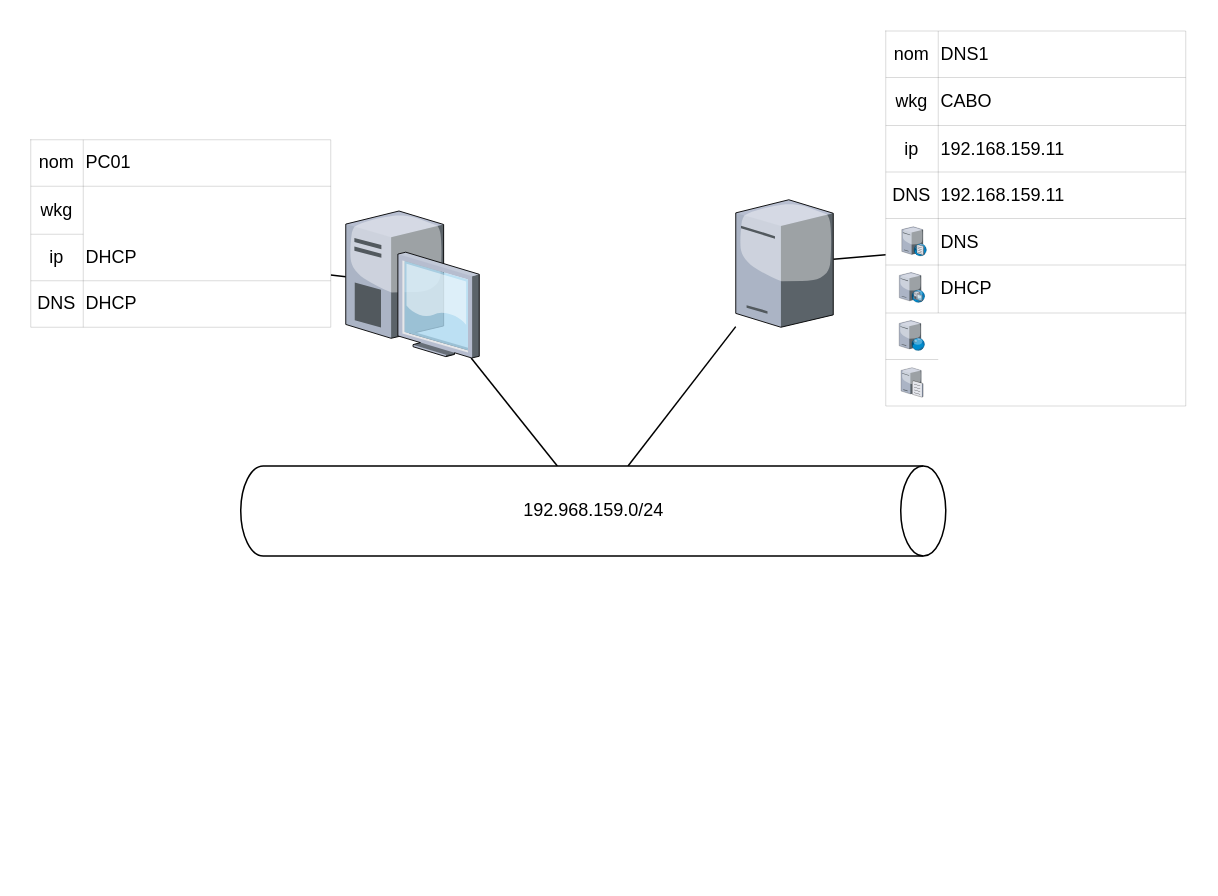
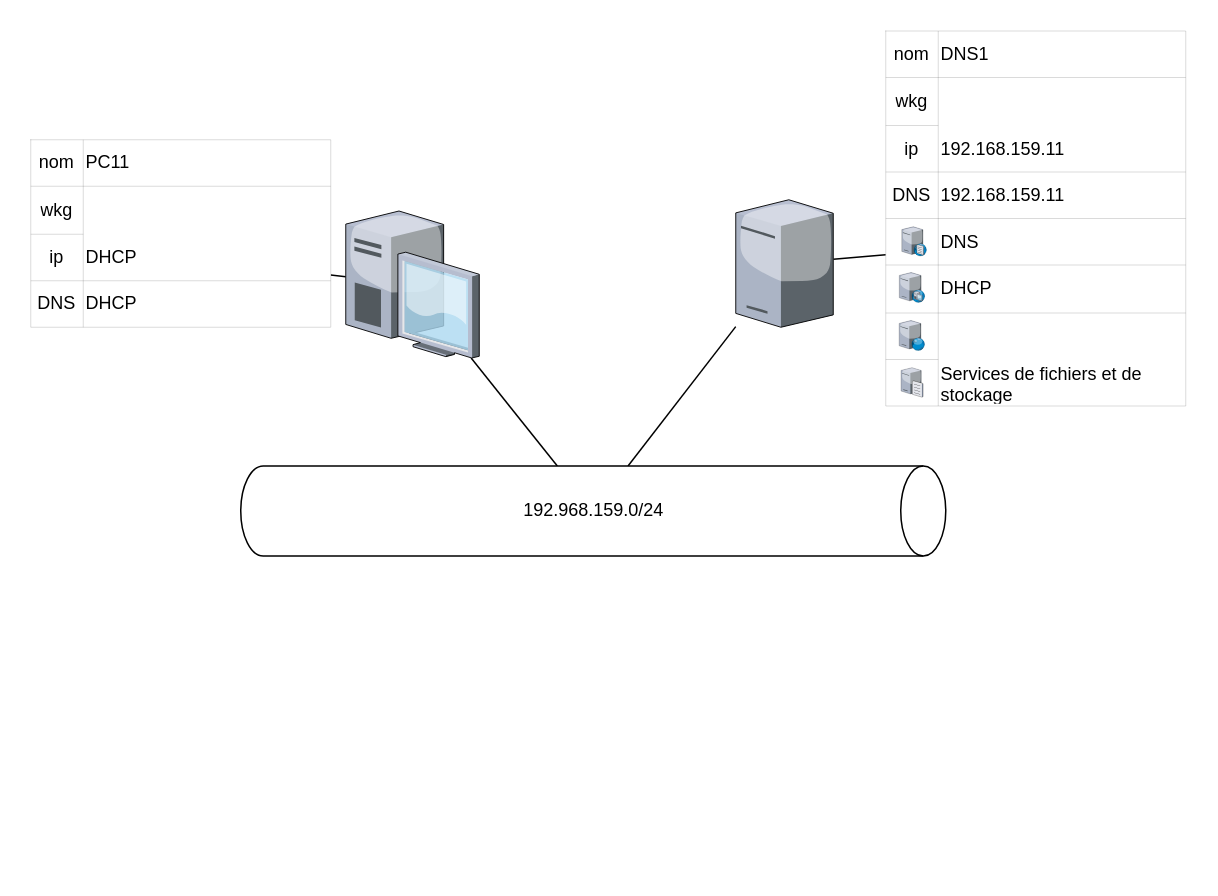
node "CABO": removed
node "PC01": label "PC01" -> "PC11"
node "Services de fichiers et de stockage": added
